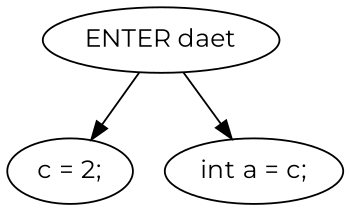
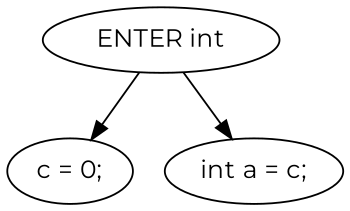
node "ENTER daet": label "ENTER daet" -> "ENTER int"
node "c = 2;": label "c = 2;" -> "c = 0;"
